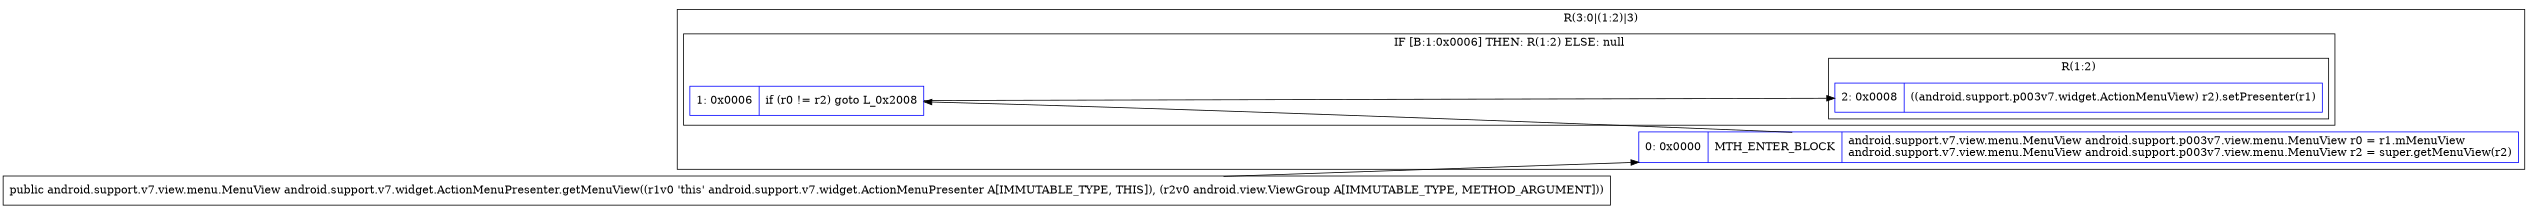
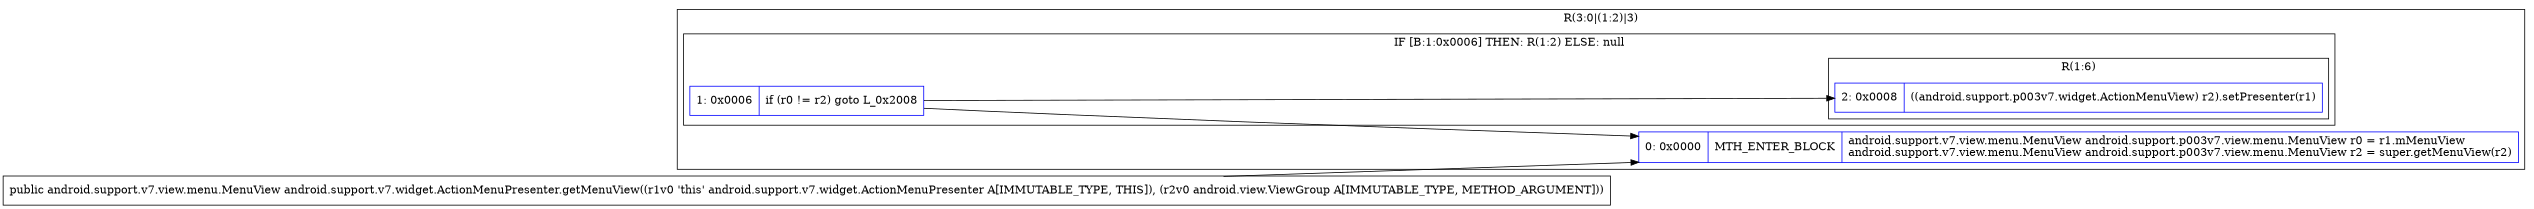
cluster "R(1:2)": label "R(1:2)" -> "R(1:6)"
edge "0: 0x0000" -> "1: 0x0006": reversed
